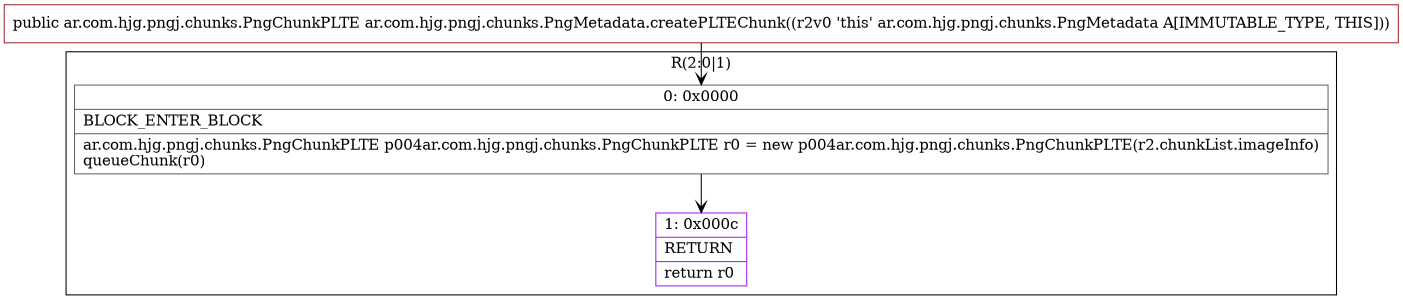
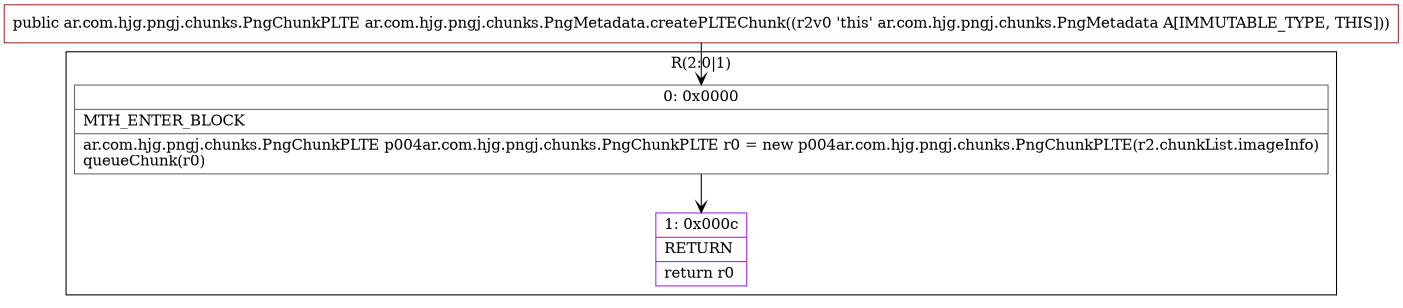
node "0: 0x0000": text "BLOCK_ENTER_BLOCK" -> "MTH_ENTER_BLOCK"
